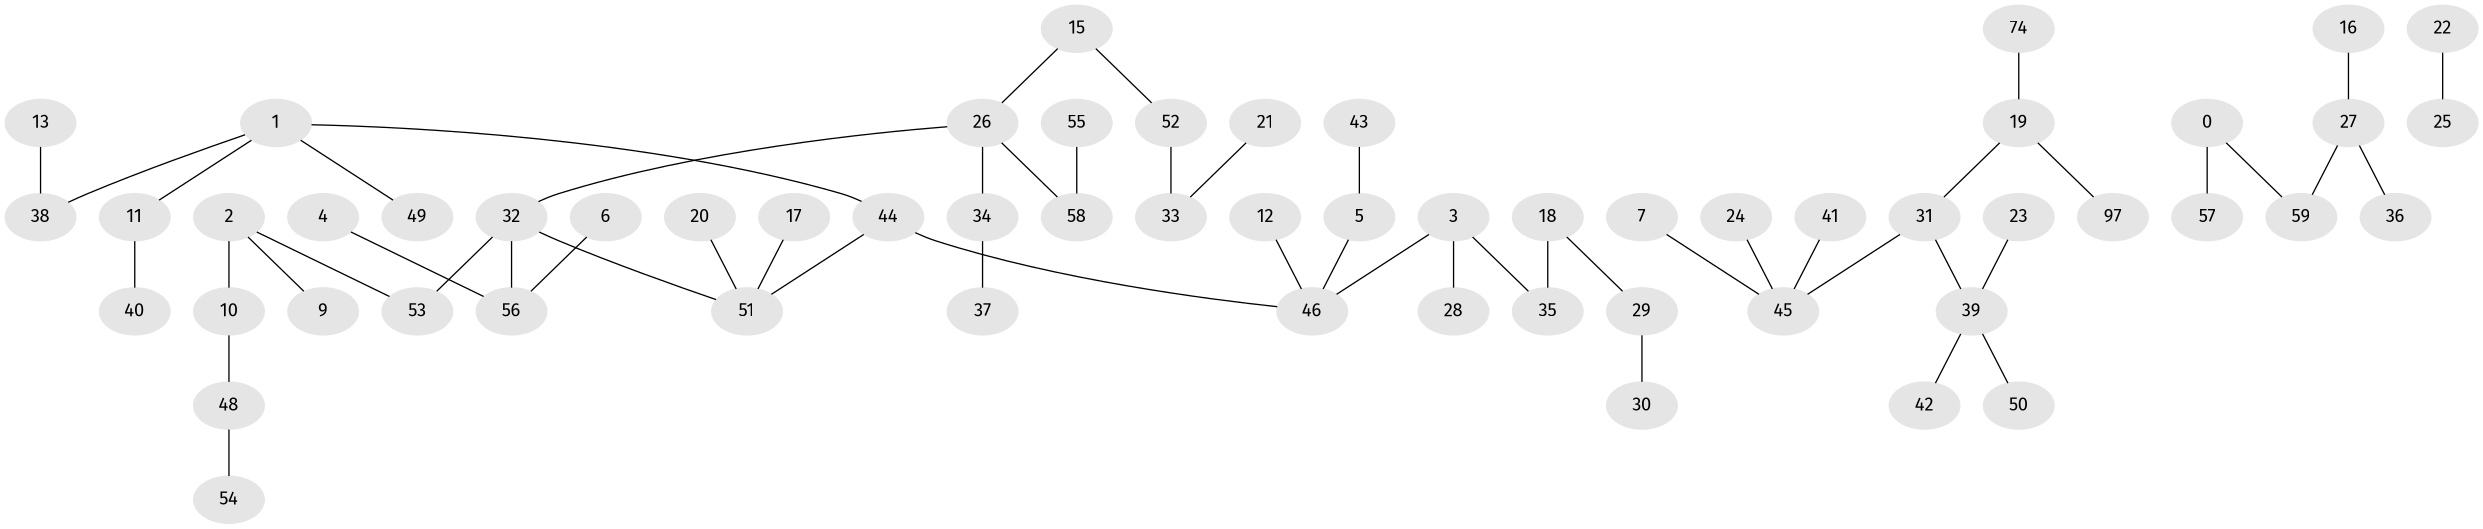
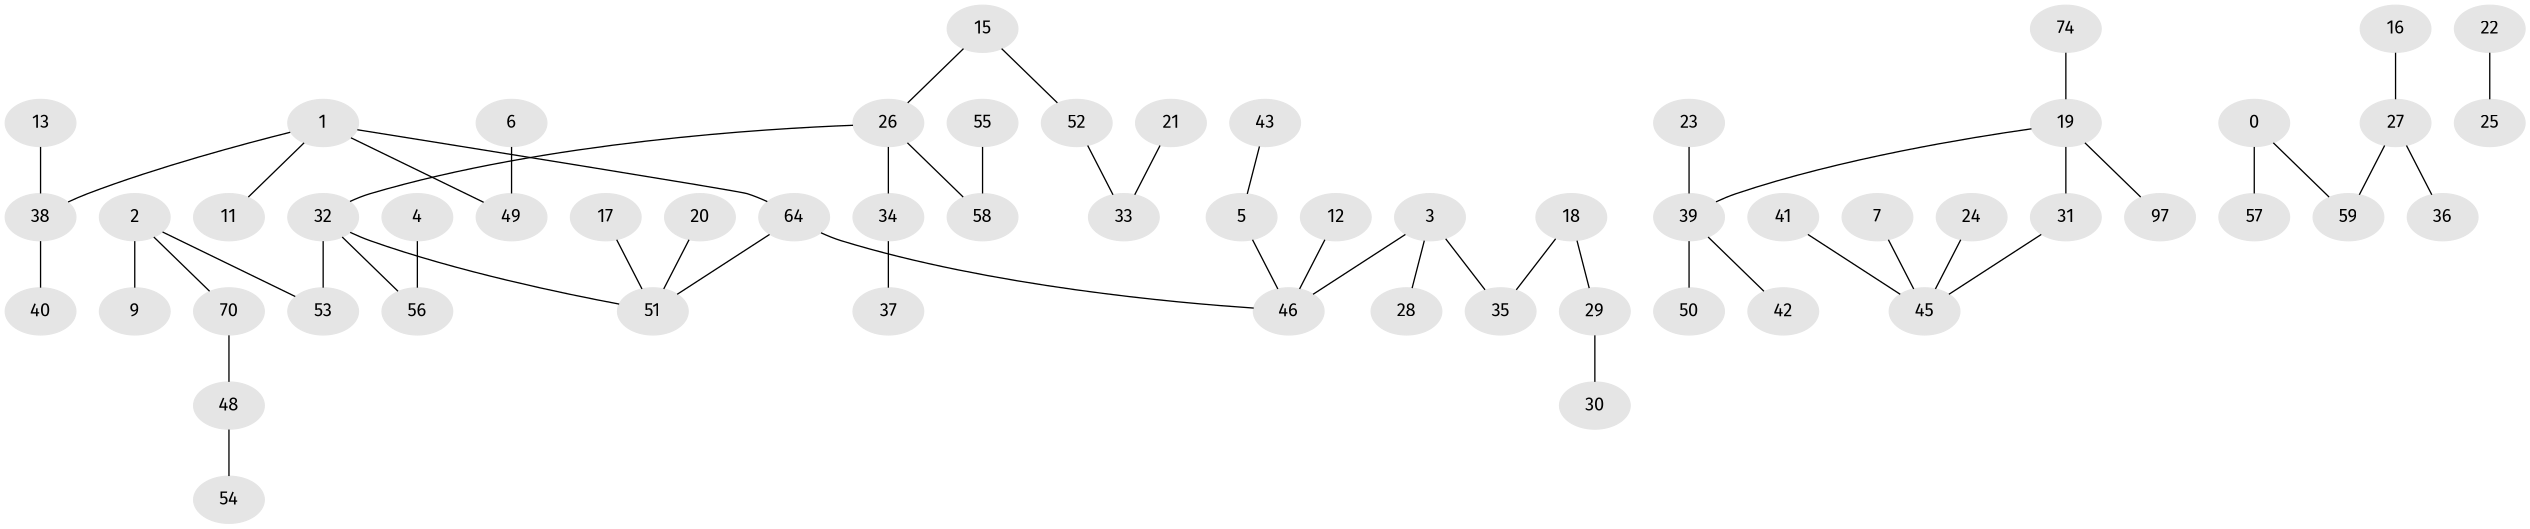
node "44": label "44" -> "64"
edge "11" -- "40": now "38" -- "40"
edge "6" -- "56": now "6" -- "49"
edge "31" -- "39": now "19" -- "39"
node "10": label "10" -> "70"
